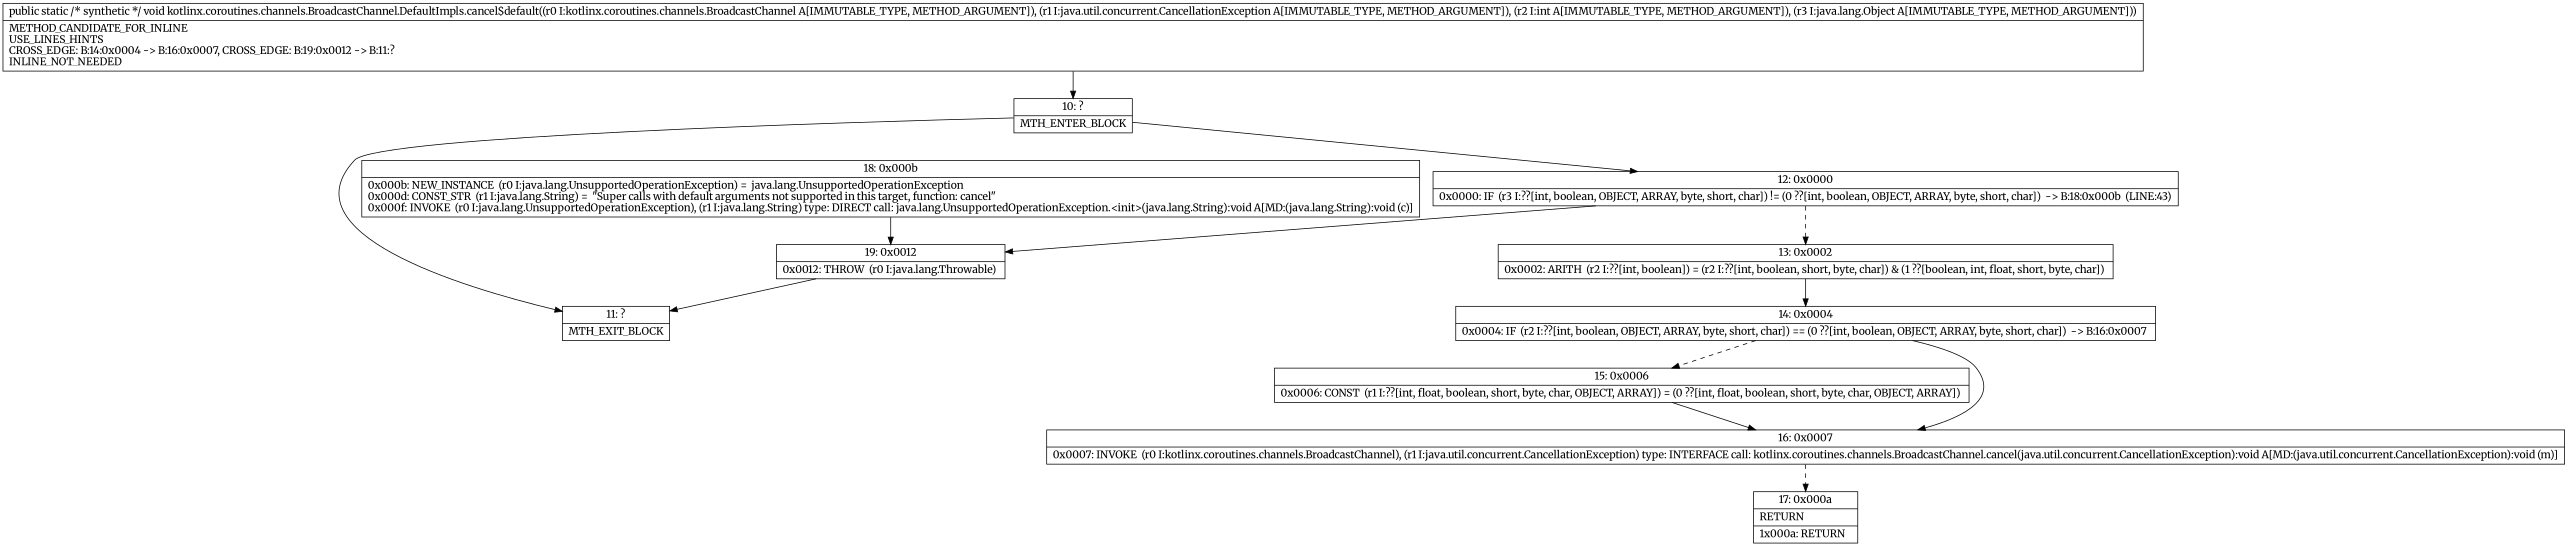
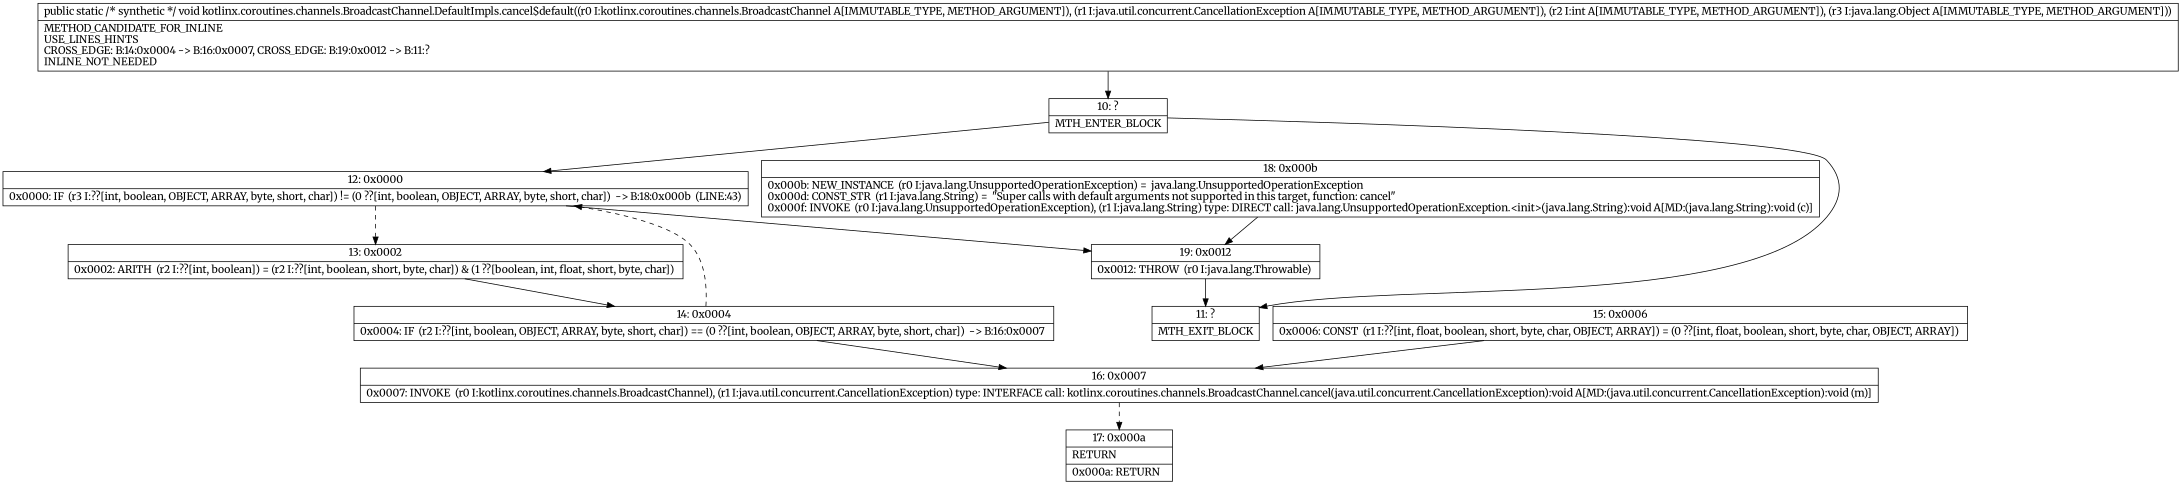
edge "14: 0x0004" -> "15: 0x0006": now "14: 0x0004" -> "12: 0x0000"
node "17: 0x000a": text "1x000a: RETURN" -> "0x000a: RETURN"
